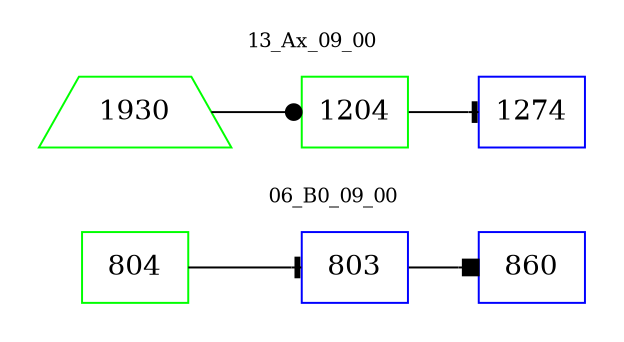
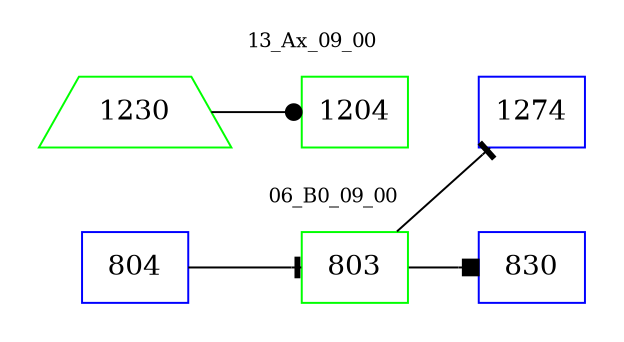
node "1930": label "1930" -> "1230"
edge "1204" -> "1274": now "803" -> "1274"
node "804": color green -> blue
node "803": color blue -> green
node "860": label "860" -> "830"
